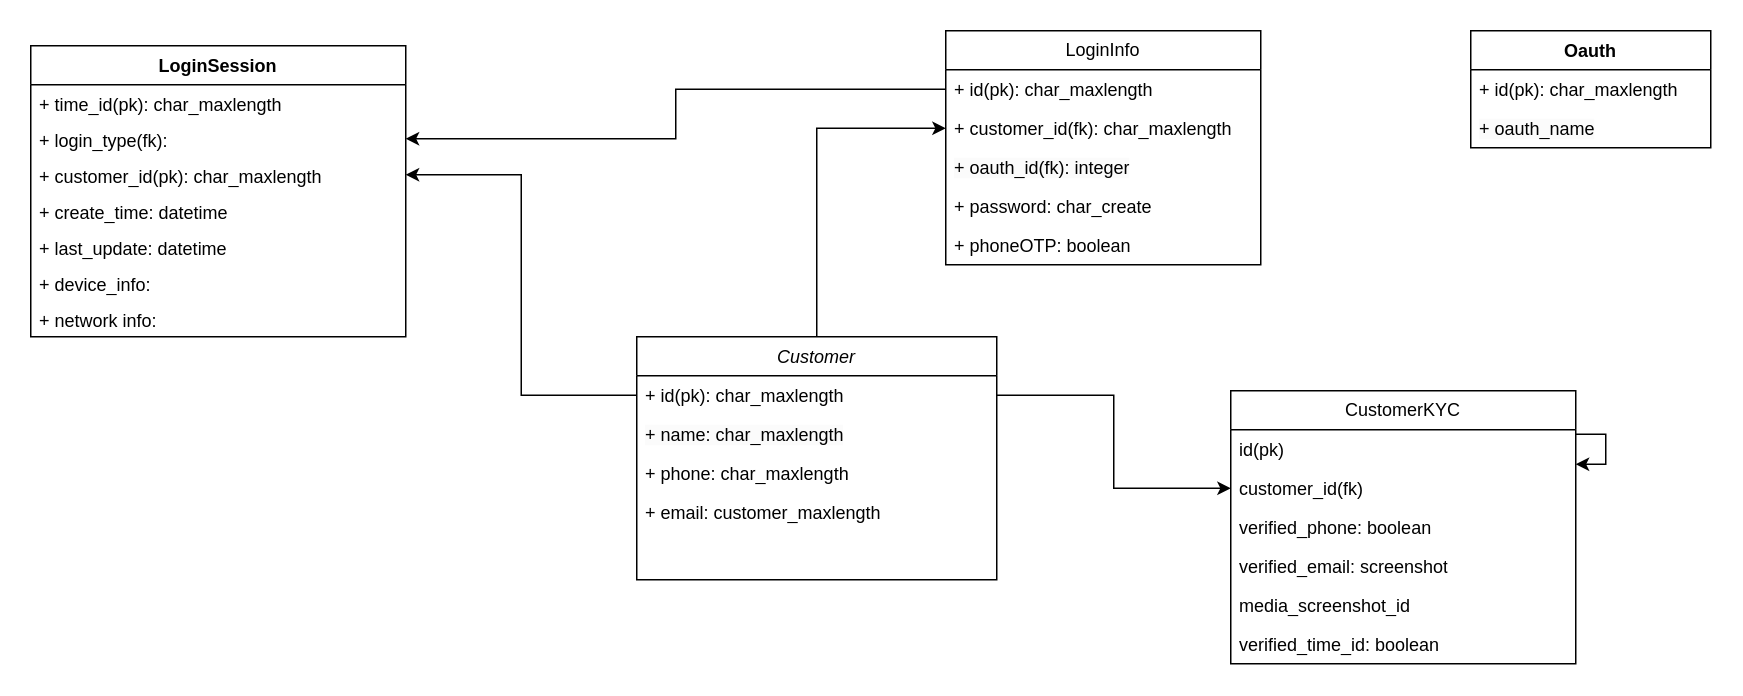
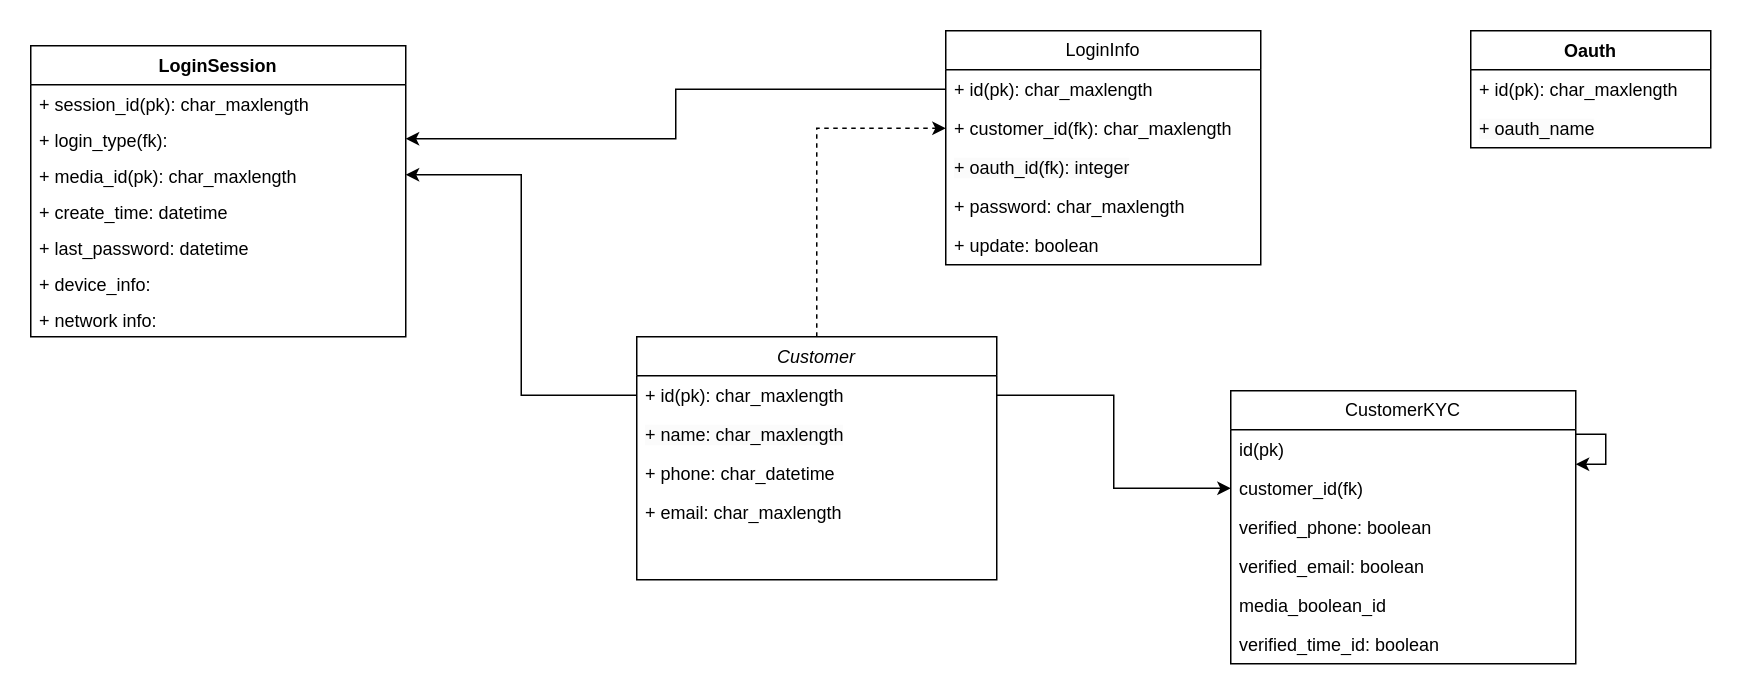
node "+ time_id(pk): char_maxlength": label "+ time_id(pk): char_maxlength" -> "+ session_id(pk): char_maxlength"
edge "Customer" -> "+ customer_id(fk): char_maxlength": style solid -> dashed
node "+ customer_id(pk): char_maxlength": label "+ customer_id(pk): char_maxlength" -> "+ media_id(pk): char_maxlength"
node "+ password: char_create": label "+ password: char_create" -> "+ password: char_maxlength"
node "+ phoneOTP: boolean": label "+ phoneOTP: boolean" -> "+ update: boolean"
node "+ last_update: datetime": label "+ last_update: datetime" -> "+ last_password: datetime"
node "+ phone: char_maxlength": label "+ phone: char_maxlength" -> "+ phone: char_datetime"
node "+ email: customer_maxlength": label "+ email: customer_maxlength" -> "+ email: char_maxlength"
node "verified_email: screenshot": label "verified_email: screenshot" -> "verified_email: boolean"
node "media_screenshot_id": label "media_screenshot_id" -> "media_boolean_id"
